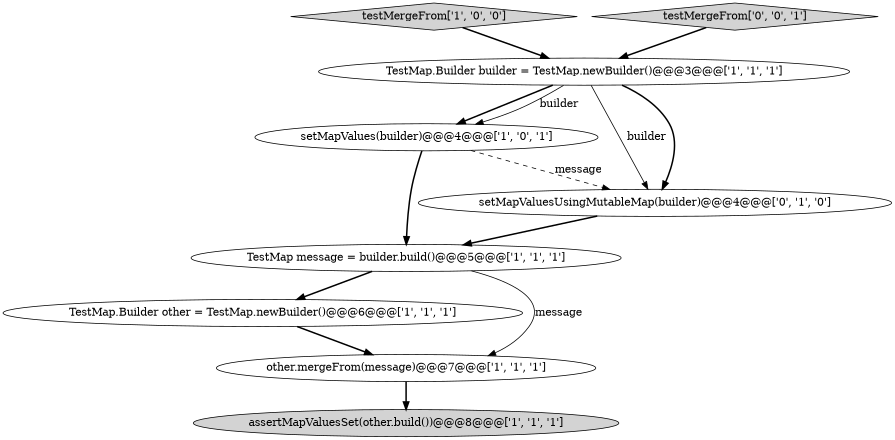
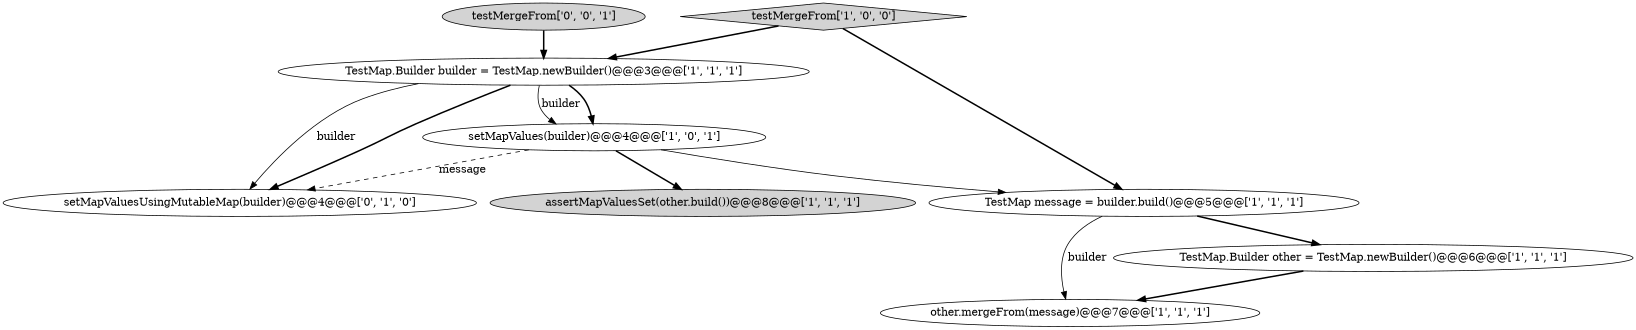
node "testMergeFrom['0', '0', '1']": shape diamond -> ellipse
edge "setMapValues(builder)@@@4@@@['1', '0', '1']" -> "TestMap message = builder.build()@@@5@@@['1', '1', '1']": style bold -> solid
edge "setMapValuesUsingMutableMap(builder)@@@4@@@['0', '1', '0']" -> "TestMap message = builder.build()@@@5@@@['1', '1', '1']": now "testMergeFrom['1', '0', '0']" -> "TestMap message = builder.build()@@@5@@@['1', '1', '1']"
edge "TestMap message = builder.build()@@@5@@@['1', '1', '1']" -> "other.mergeFrom(message)@@@7@@@['1', '1', '1']": label "message" -> "builder"
edge "other.mergeFrom(message)@@@7@@@['1', '1', '1']" -> "assertMapValuesSet(other.build())@@@8@@@['1', '1', '1']": now "setMapValues(builder)@@@4@@@['1', '0', '1']" -> "assertMapValuesSet(other.build())@@@8@@@['1', '1', '1']"
